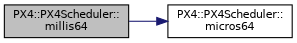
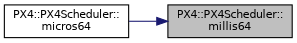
edge "PX4::PX4Scheduler:: millis64" -> "PX4::PX4Scheduler:: micros64": reversed
